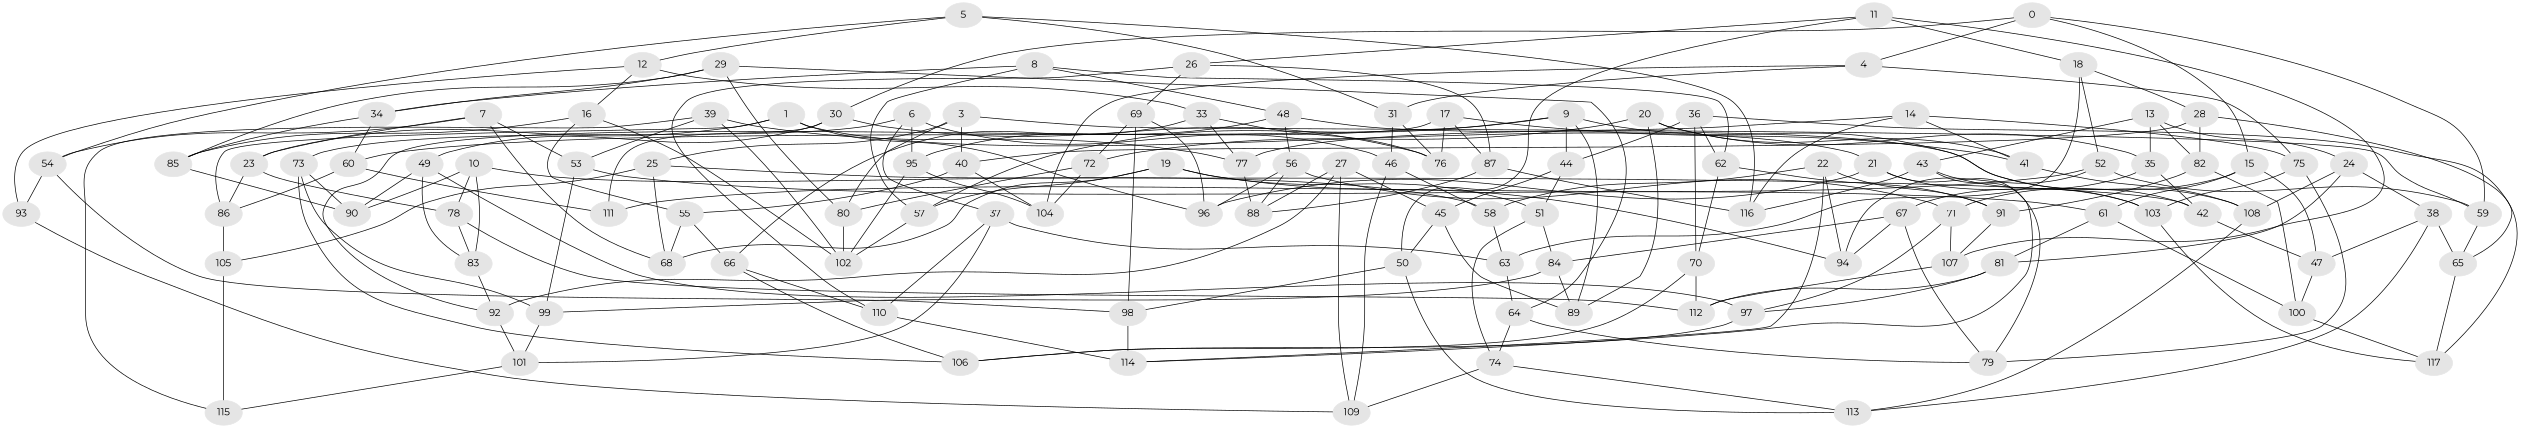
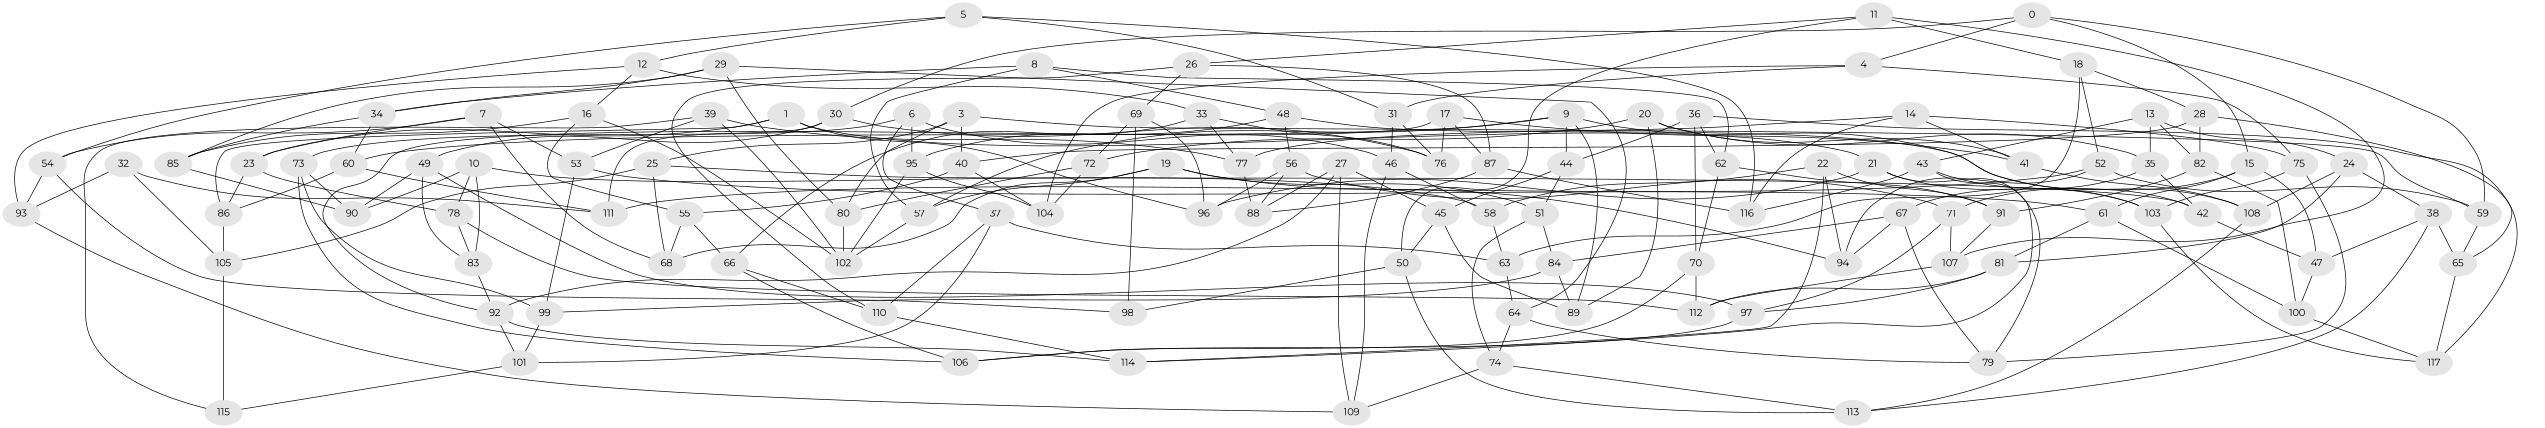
node "32": added
edge "98" -- "114": now "92" -- "114"
